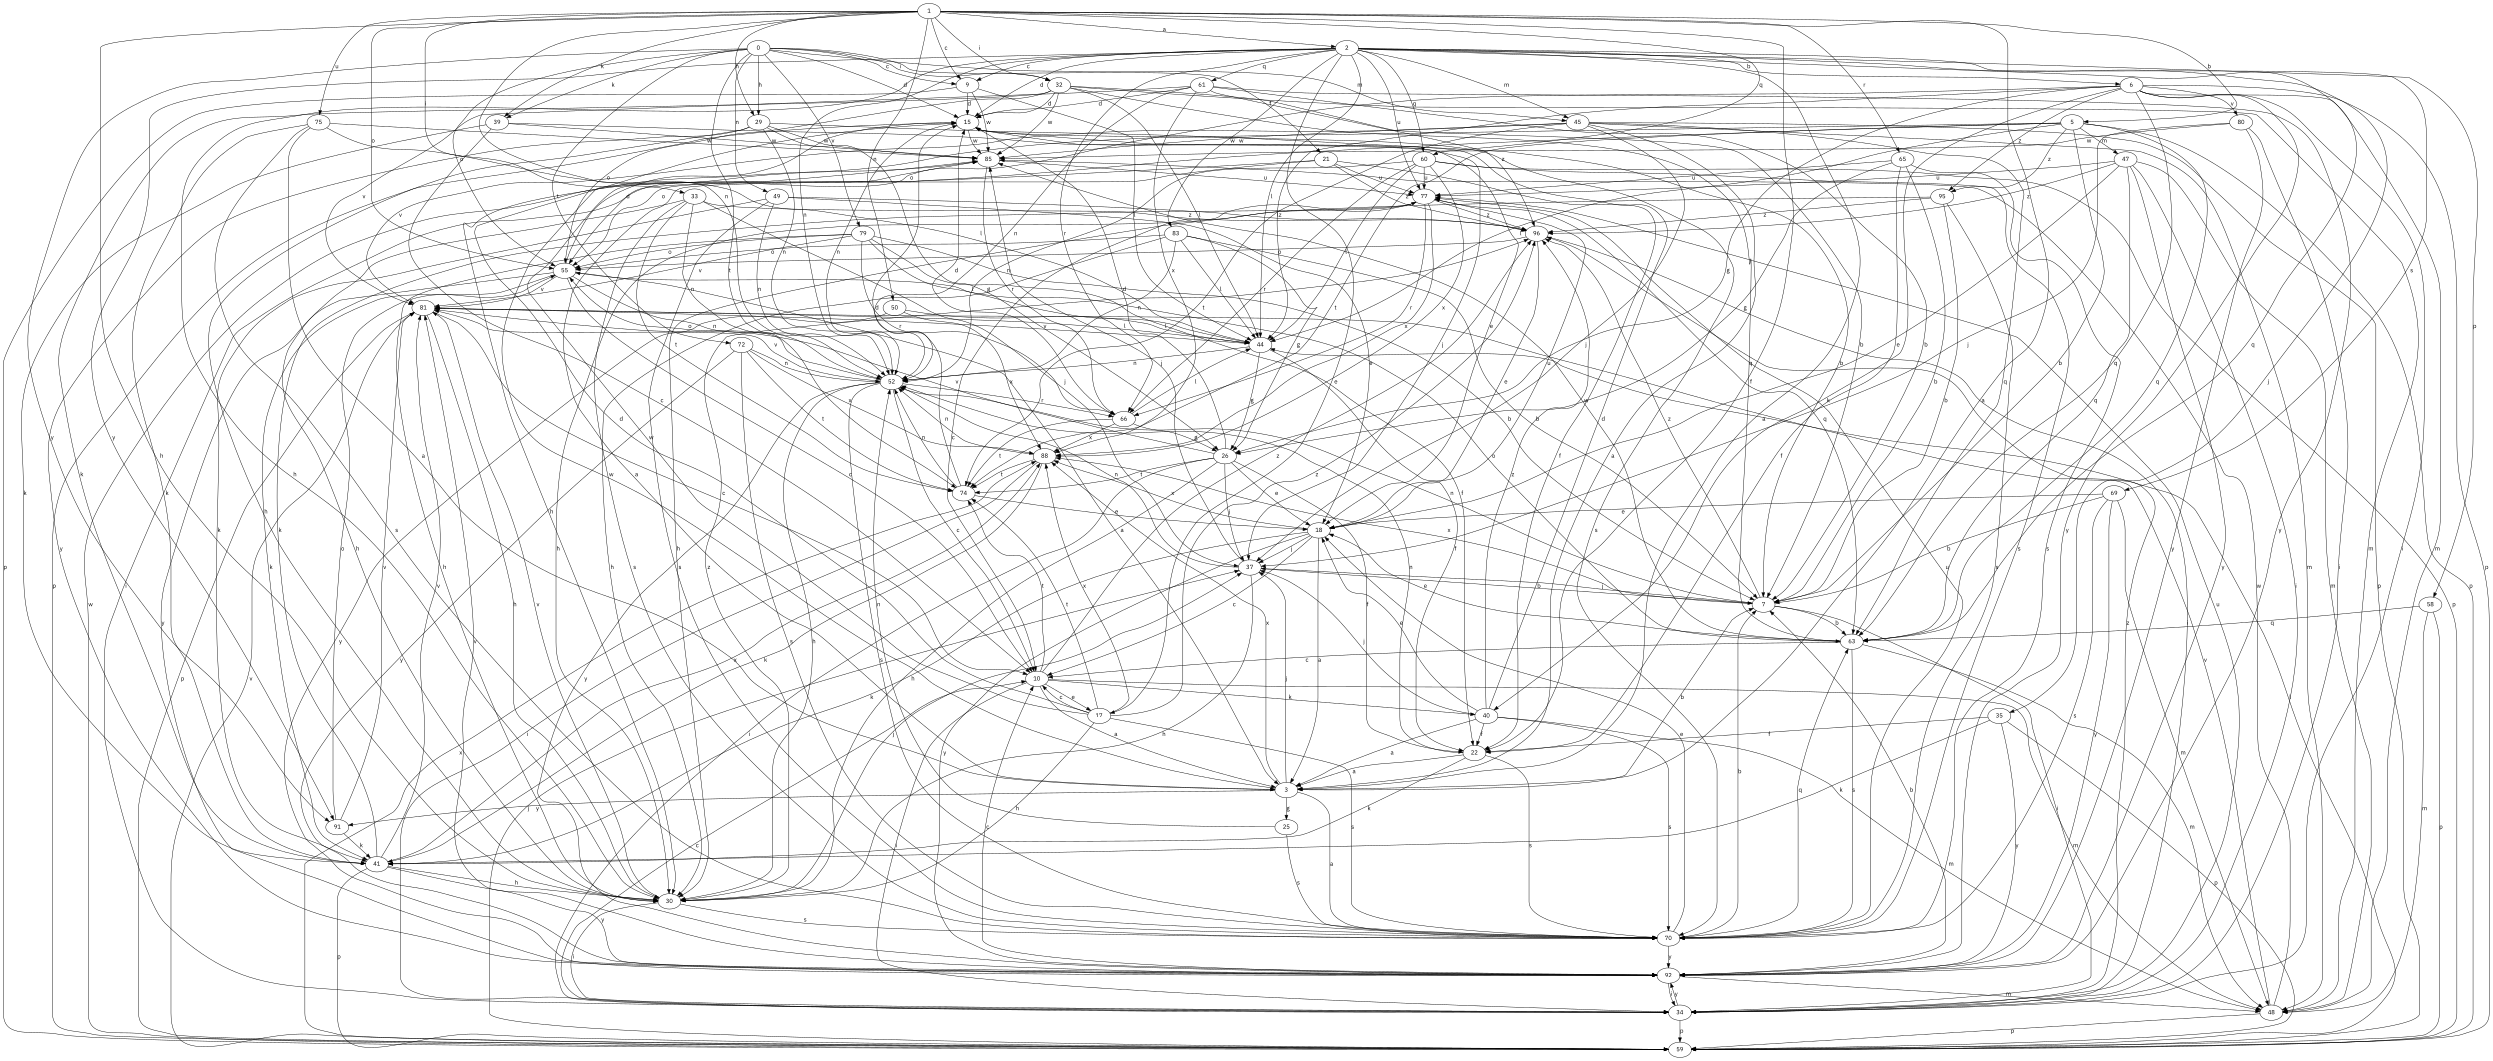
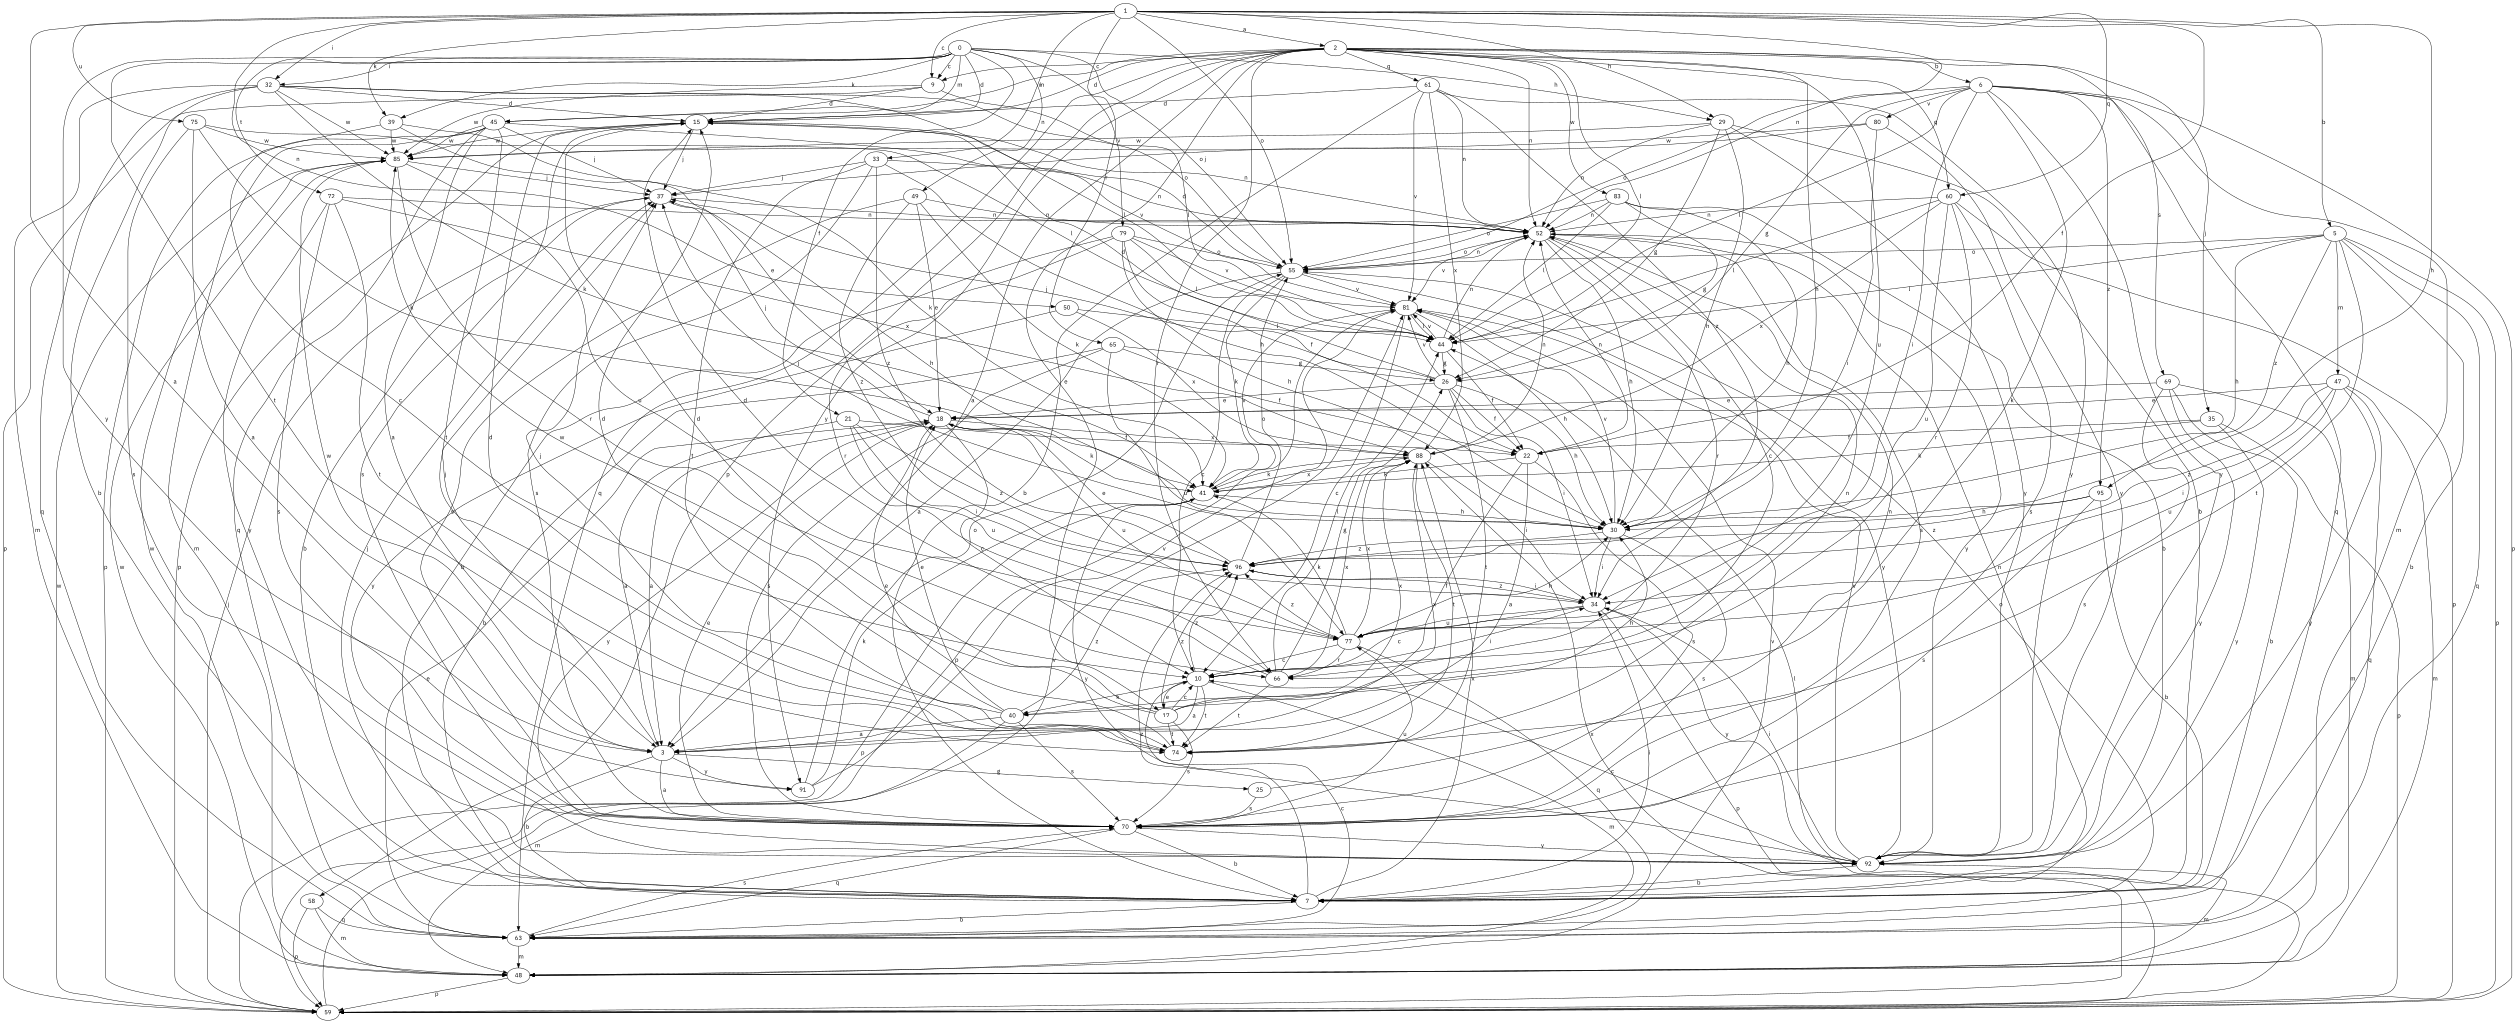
edge "41" -> "77": reversed
edge "37" -> "85": reversed
edge "40" -> "22": reversed
